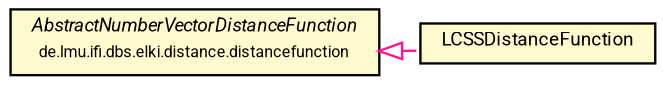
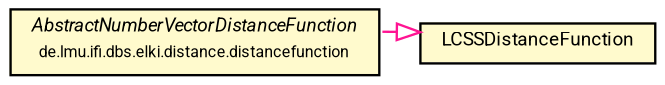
edge "LCSSDistanceFunction" -> "AbstractNumberVectorDistanceFunction": reversed
